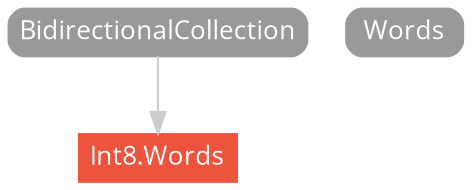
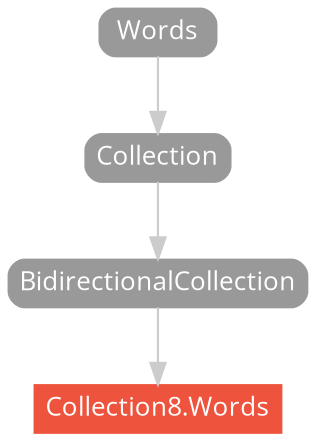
node "Collection": added
node "Int8.Words": label "Int8.Words" -> "Collection8.Words"
